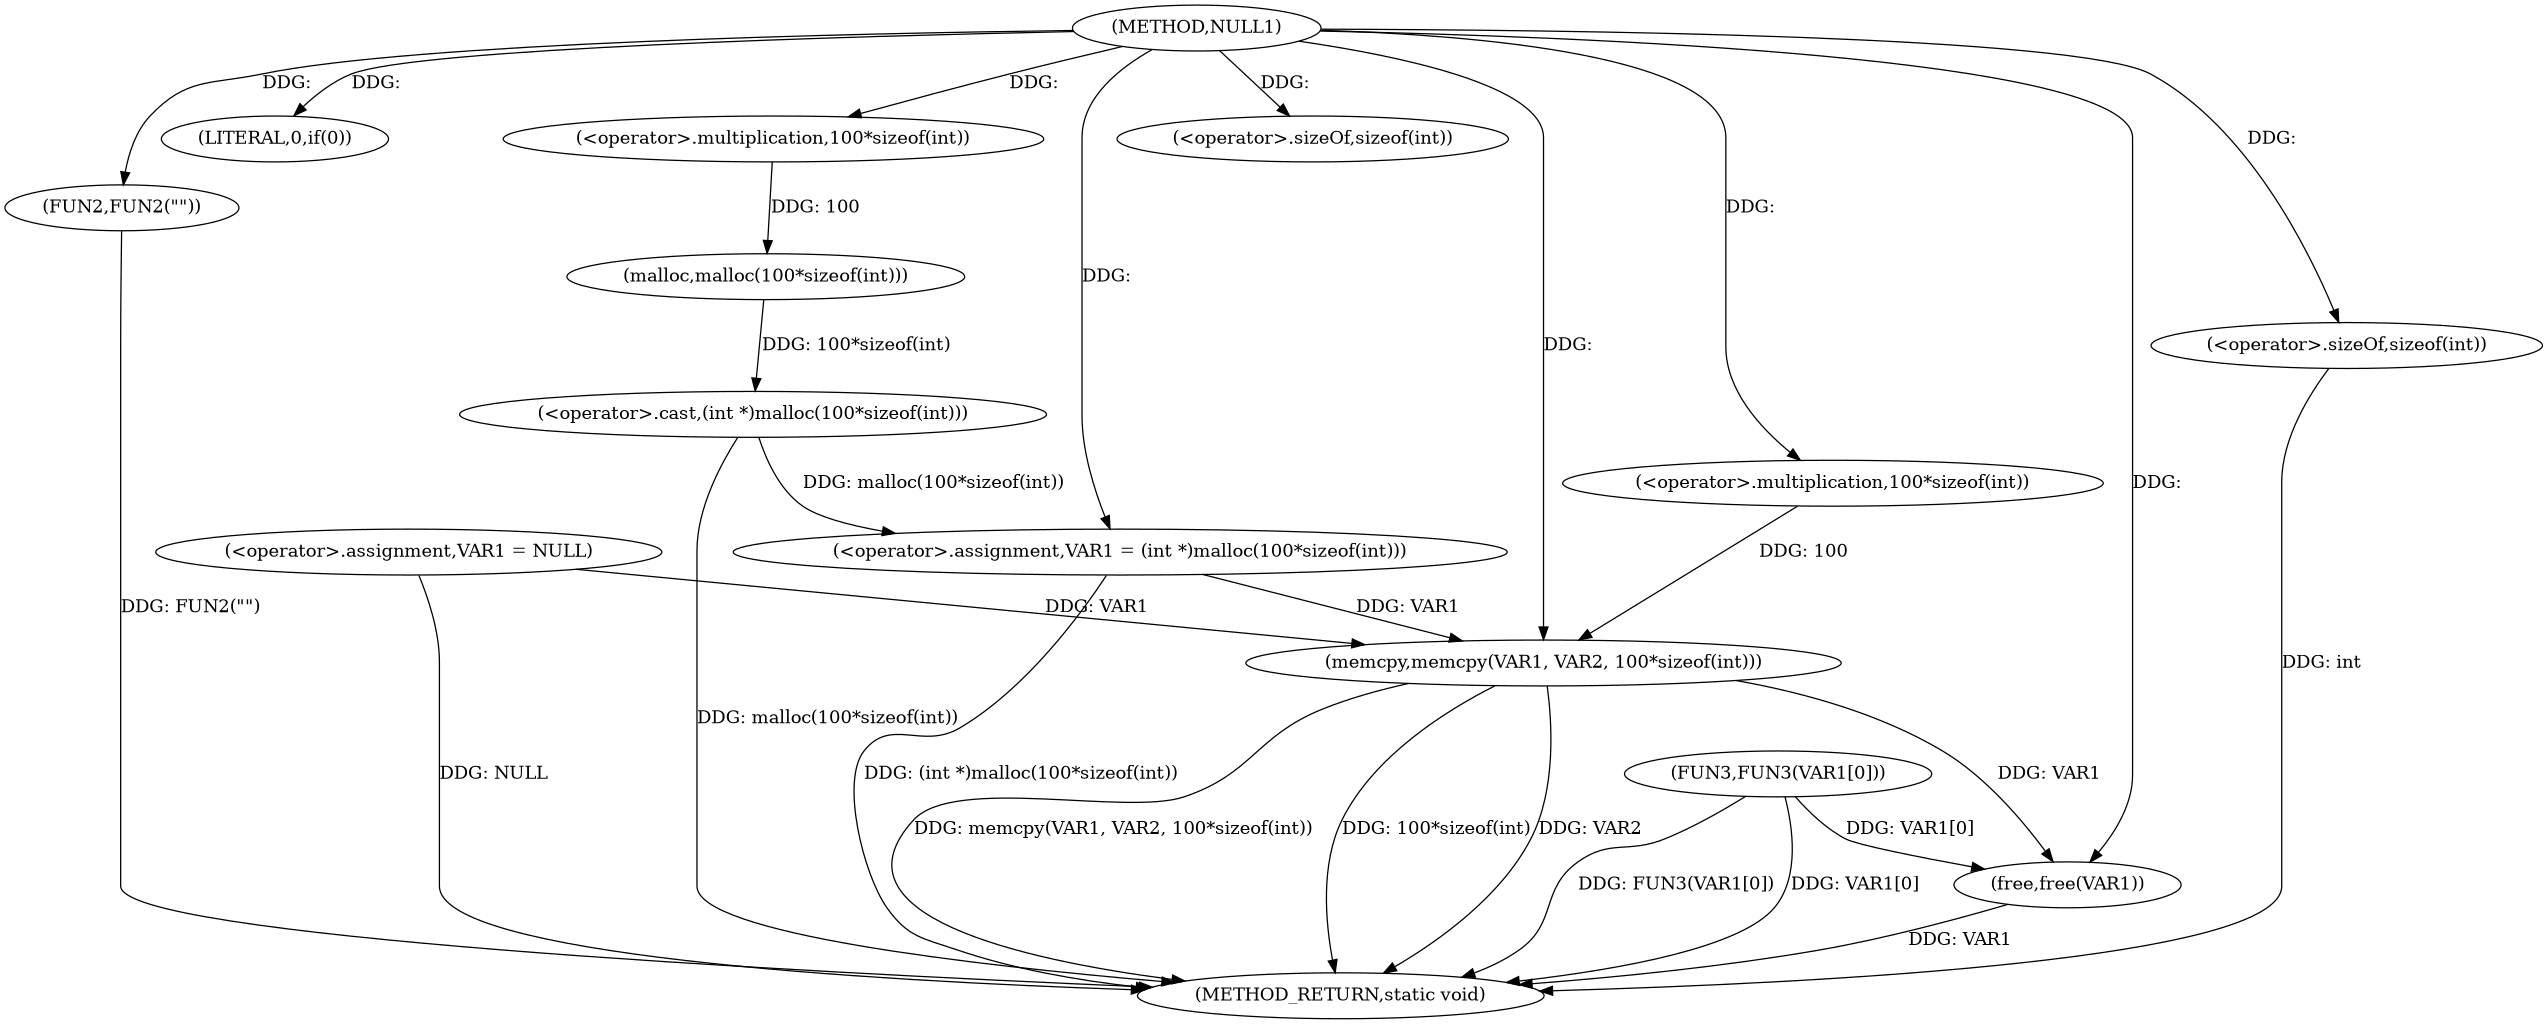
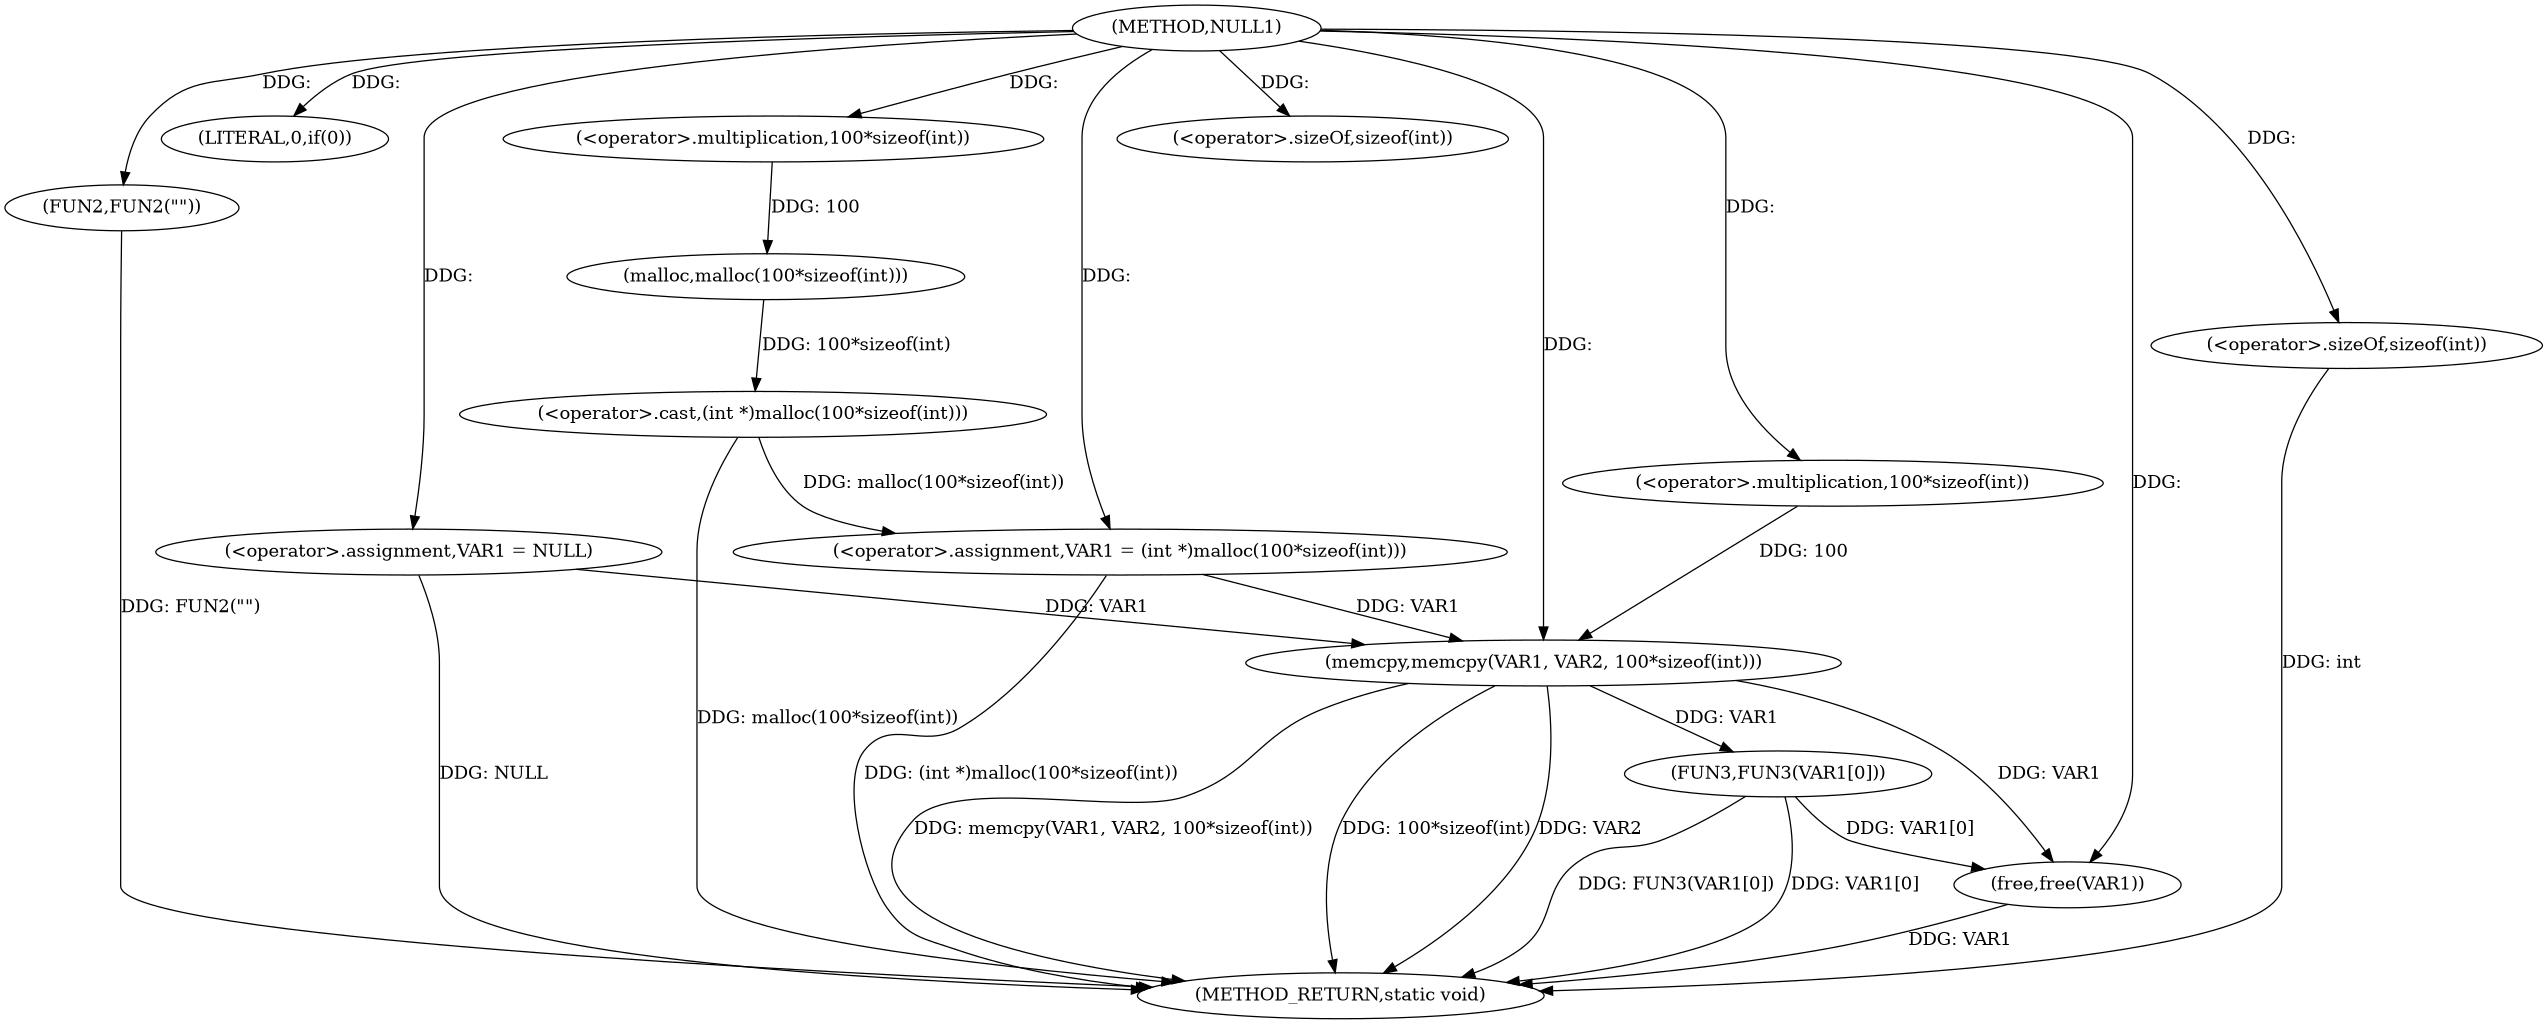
edge "(METHOD,NULL1)" -> "(<operator>.assignment,VAR1 = NULL)": added, label "DDG:"
edge "(memcpy,memcpy(VAR1, VAR2, 100*sizeof(int)))" -> "(FUN3,FUN3(VAR1[0]))": added, label "DDG: VAR1"
